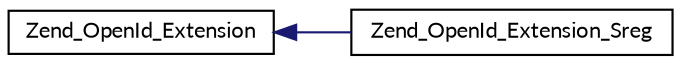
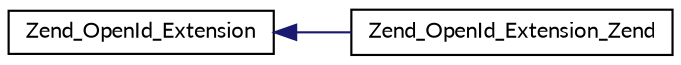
node "Zend_OpenId_Extension_Sreg": label "Zend_OpenId_Extension_Sreg" -> "Zend_OpenId_Extension_Zend"
